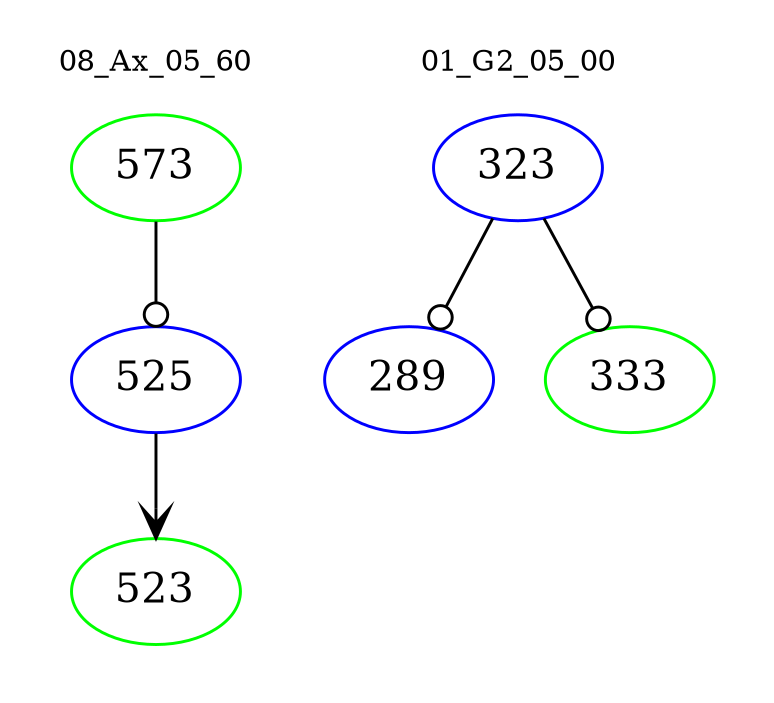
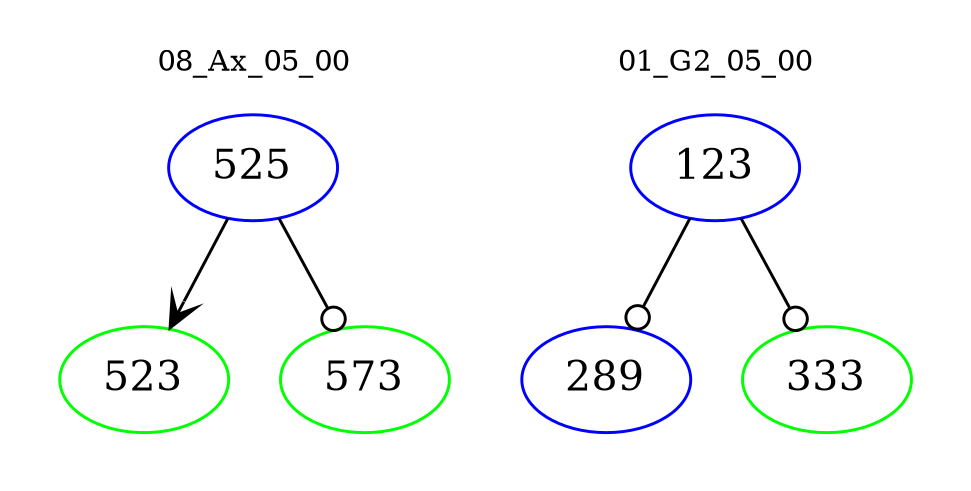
cluster "08_Ax_05_60": label "08_Ax_05_60" -> "08_Ax_05_00"
node "323": label "323" -> "123"
edge "573" -> "525": reversed
